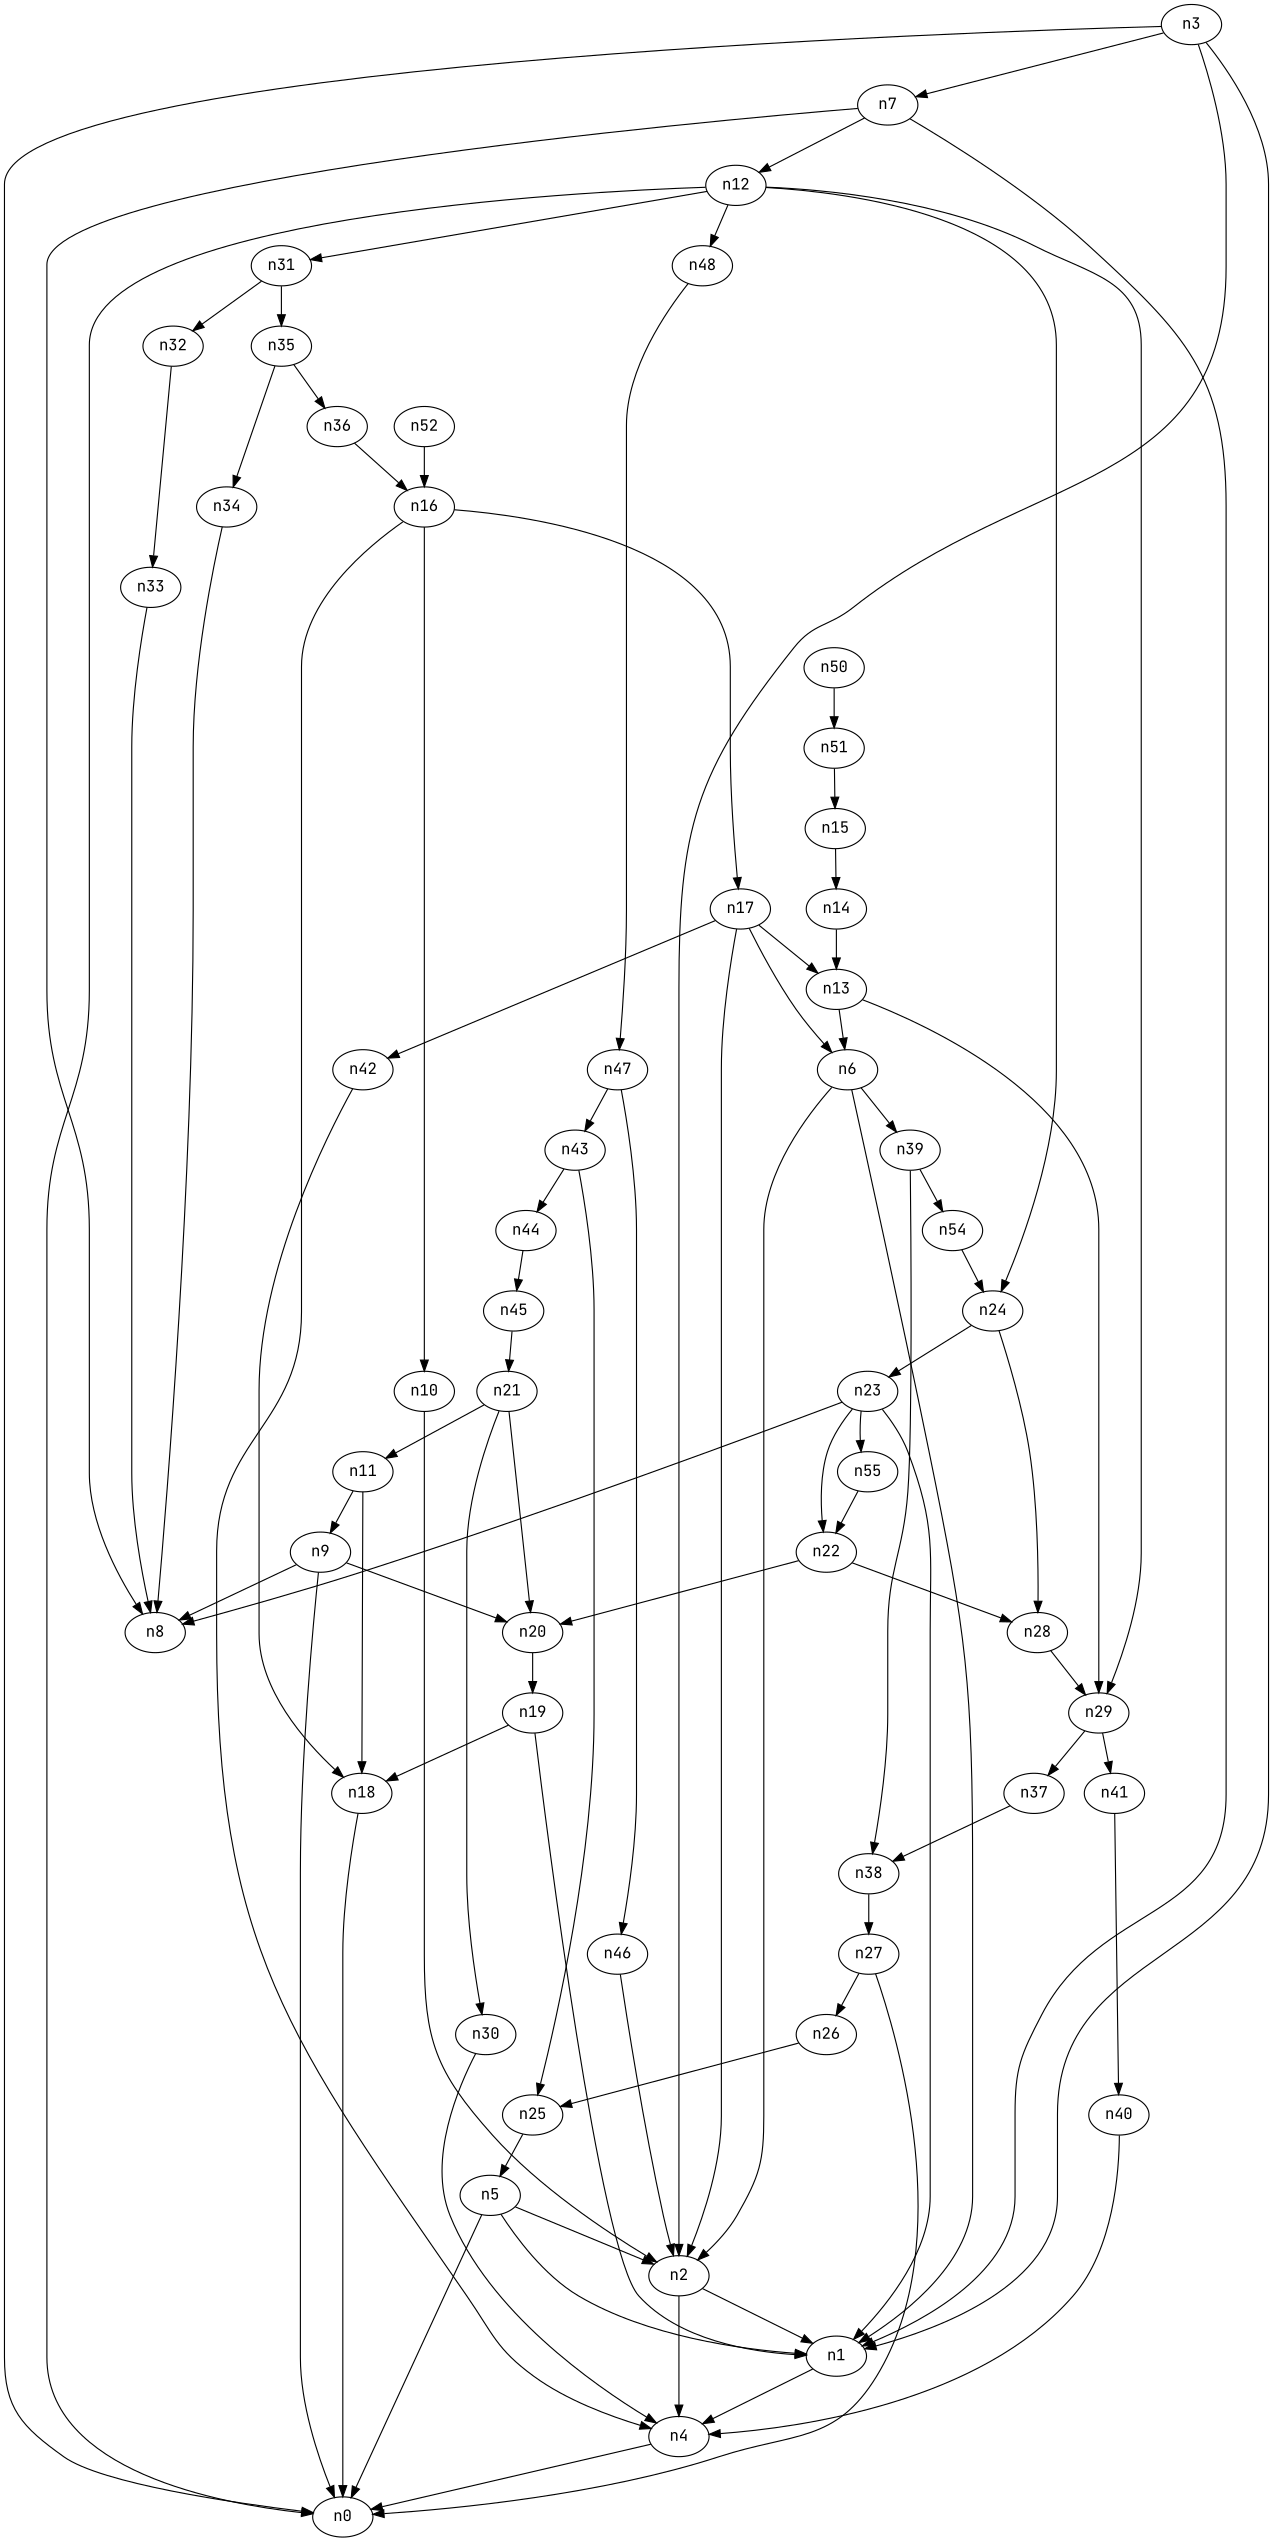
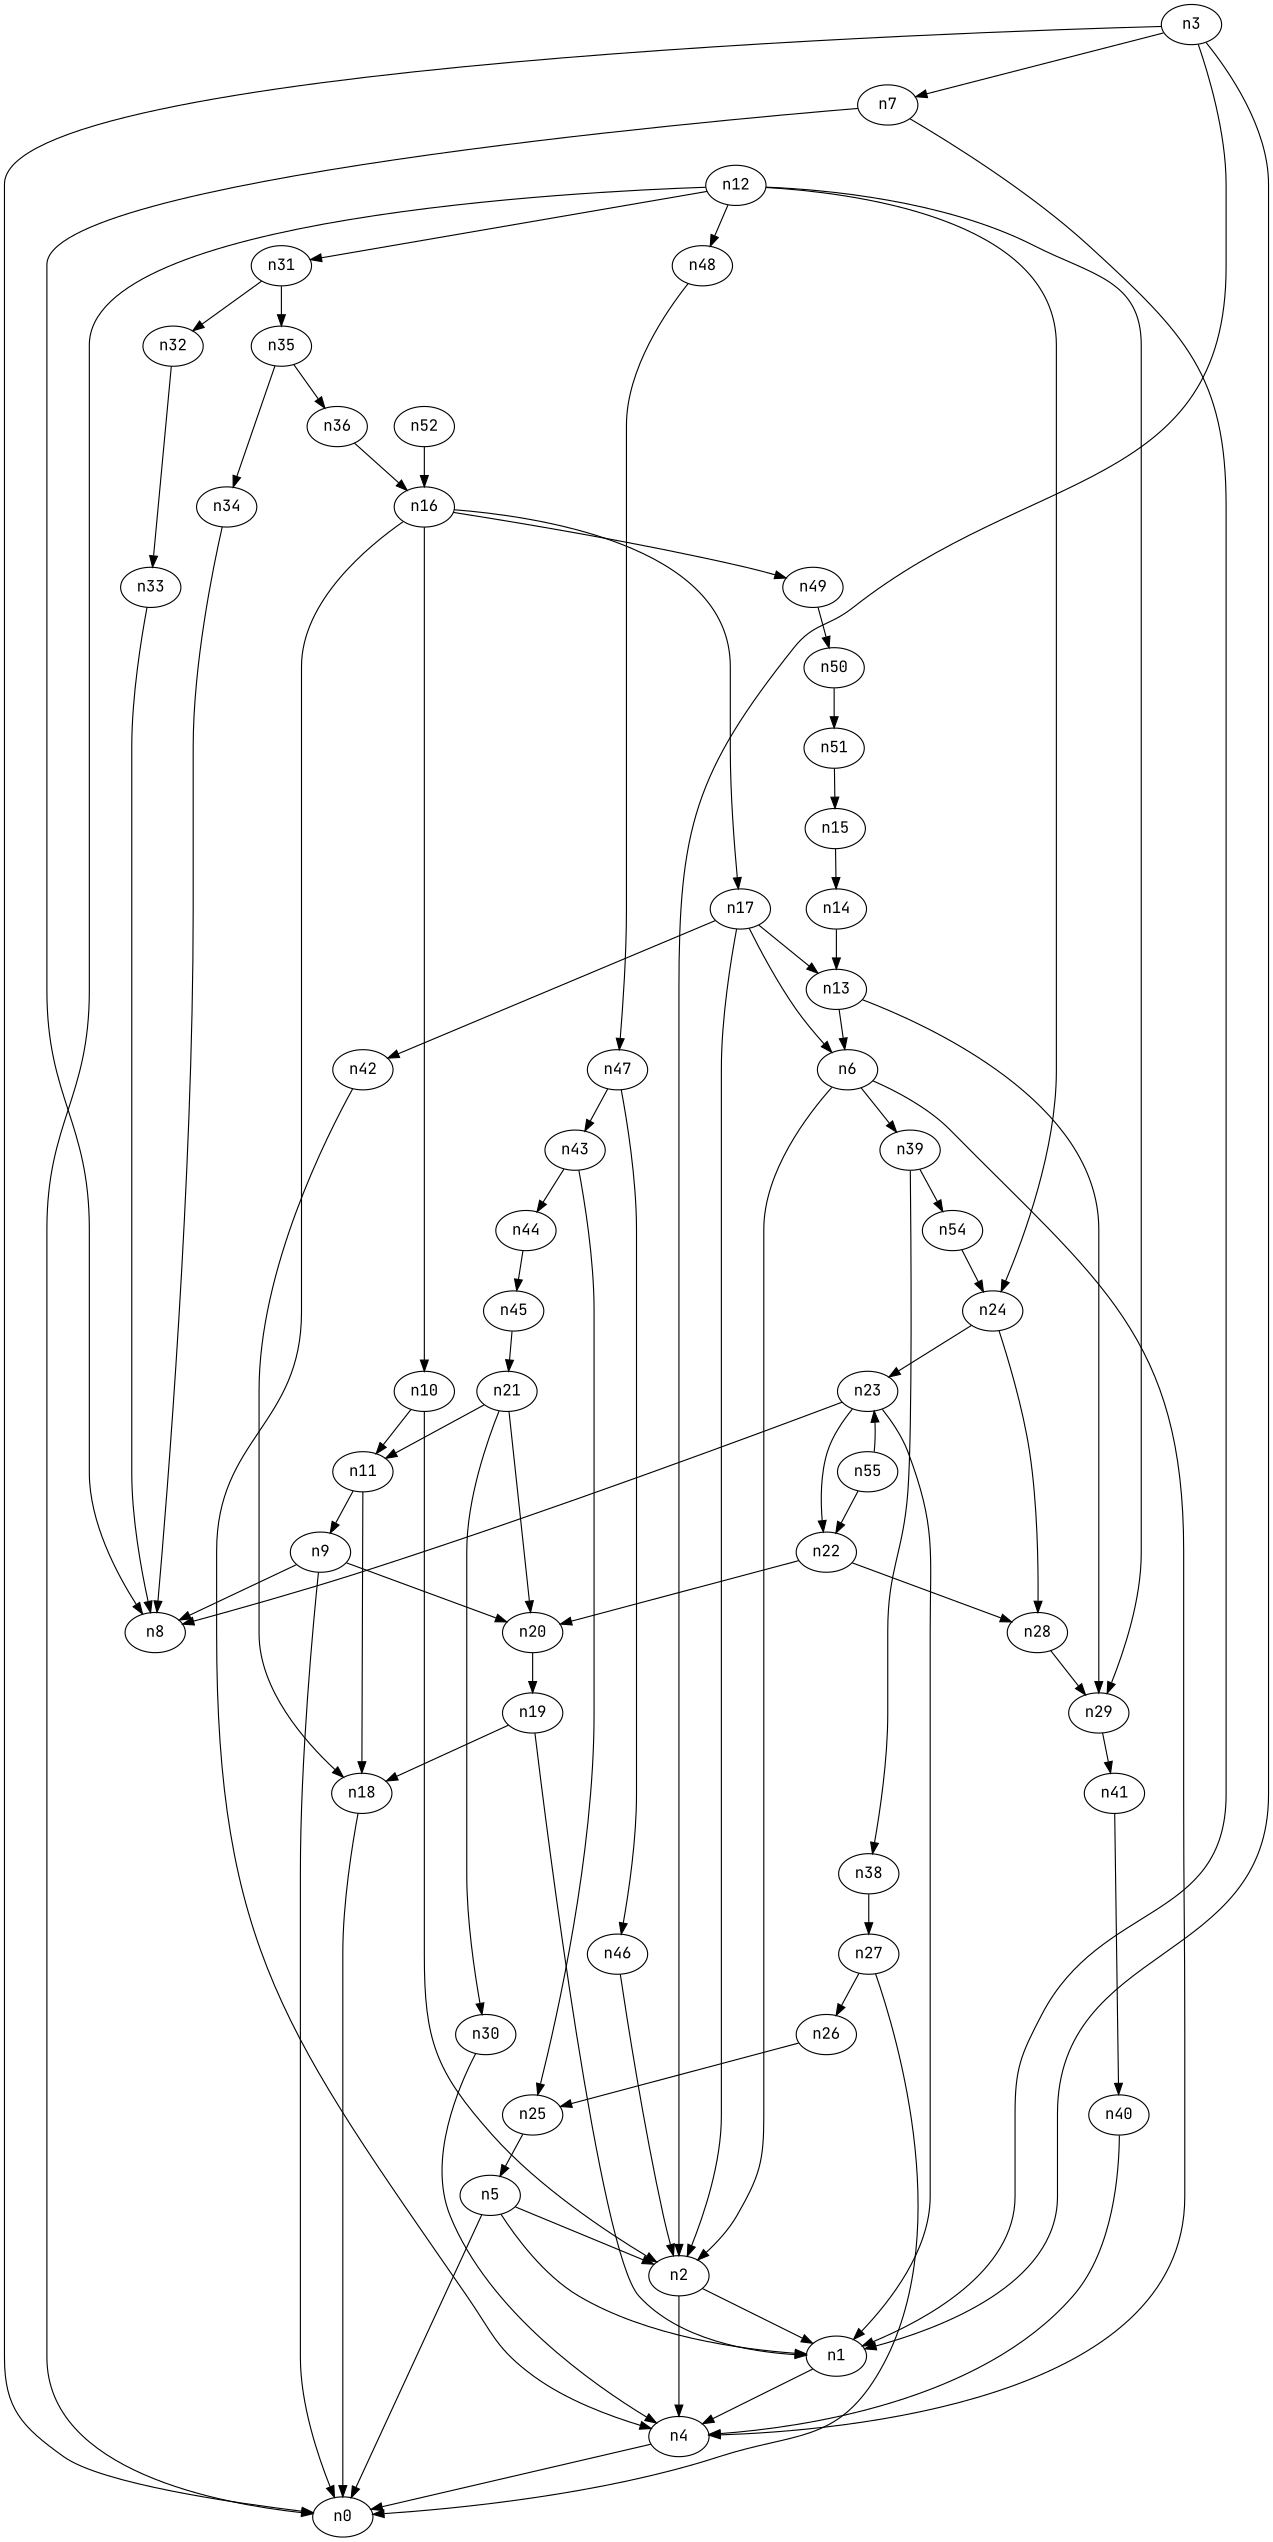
edge "n7" -> "n12": removed
node "n49": added
edge "n23" -> "n55": reversed
edge "n10" -> "n11": added
edge "n6" -> "n1": now "n6" -> "n4"
node "n37": removed
